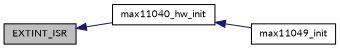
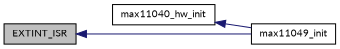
edge "max11040_hw_init" -> "EXTINT_ISR": now "max11049_init" -> "EXTINT_ISR"
